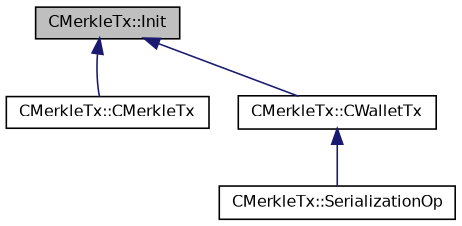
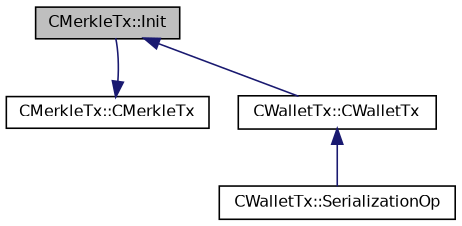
edge "CMerkleTx::CMerkleTx" -> "CMerkleTx::Init": reversed
node "CMerkleTx::CWalletTx": label "CMerkleTx::CWalletTx" -> "CWalletTx::CWalletTx"
node "CMerkleTx::SerializationOp": label "CMerkleTx::SerializationOp" -> "CWalletTx::SerializationOp"
